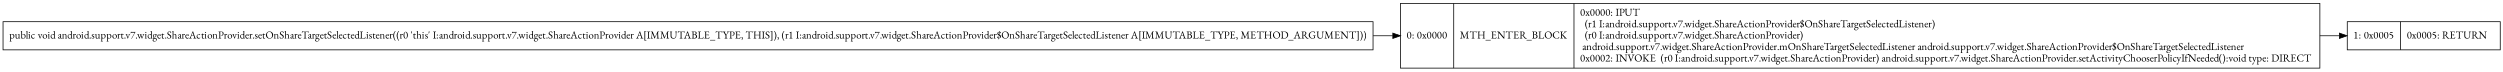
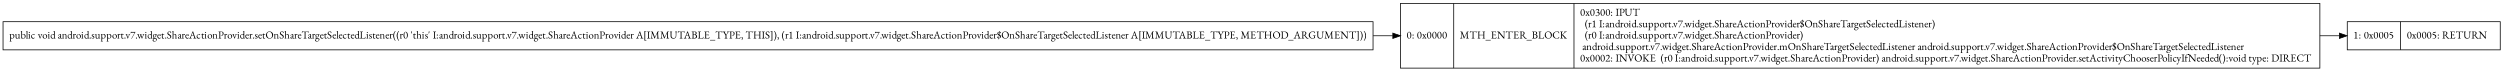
node "0: 0x0000": text "0x0000: IPUT" -> "0x0300: IPUT"
